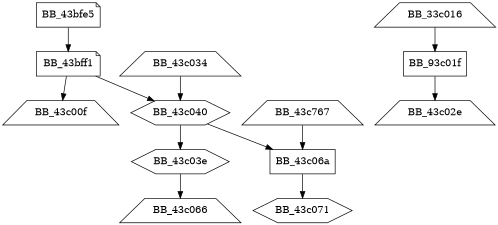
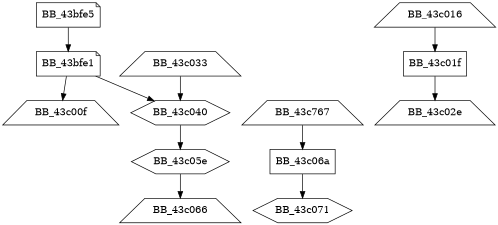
node "BB_33c016": label "BB_33c016" -> "BB_43c016"
node "BB_43bff1": label "BB_43bff1" -> "BB_43bfe1"
node "BB_43c034": label "BB_43c034" -> "BB_43c033"
node "BB_93c01f": label "BB_93c01f" -> "BB_43c01f"
edge "BB_43c040" -> "BB_43c06a": removed
node "BB_43c03e": label "BB_43c03e" -> "BB_43c05e"
